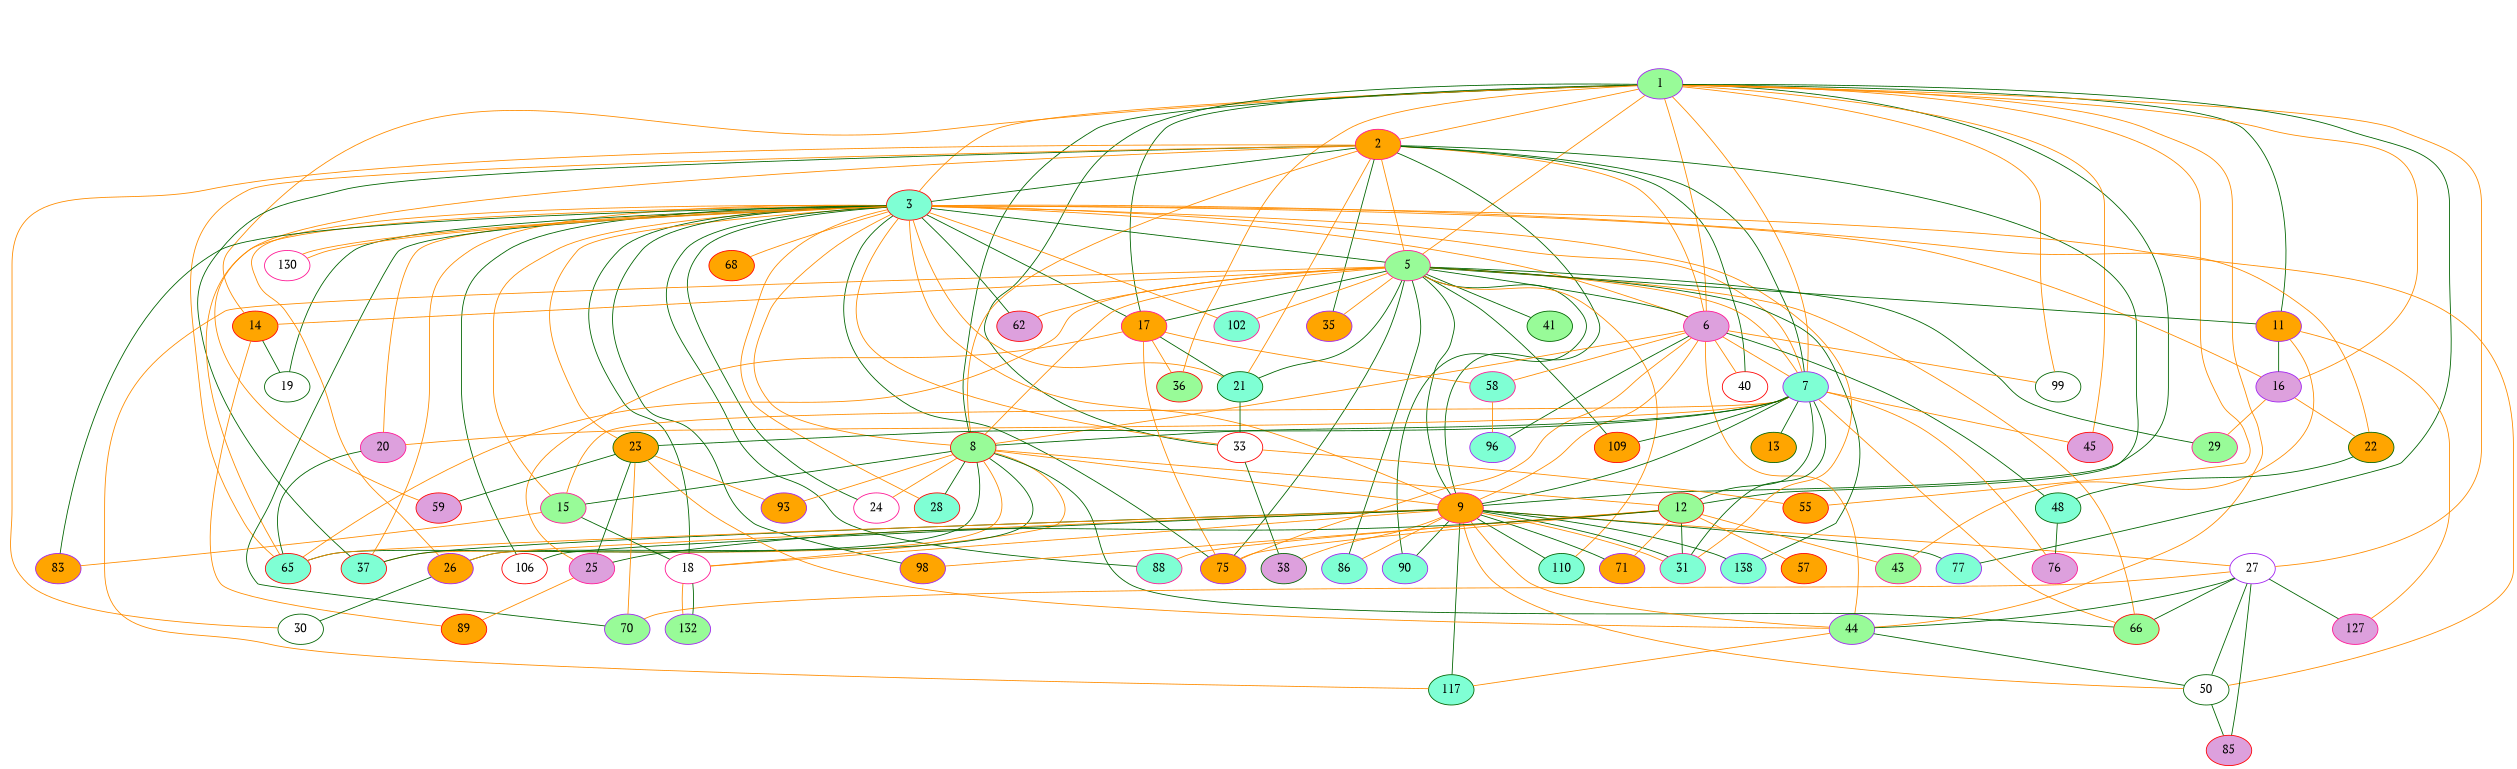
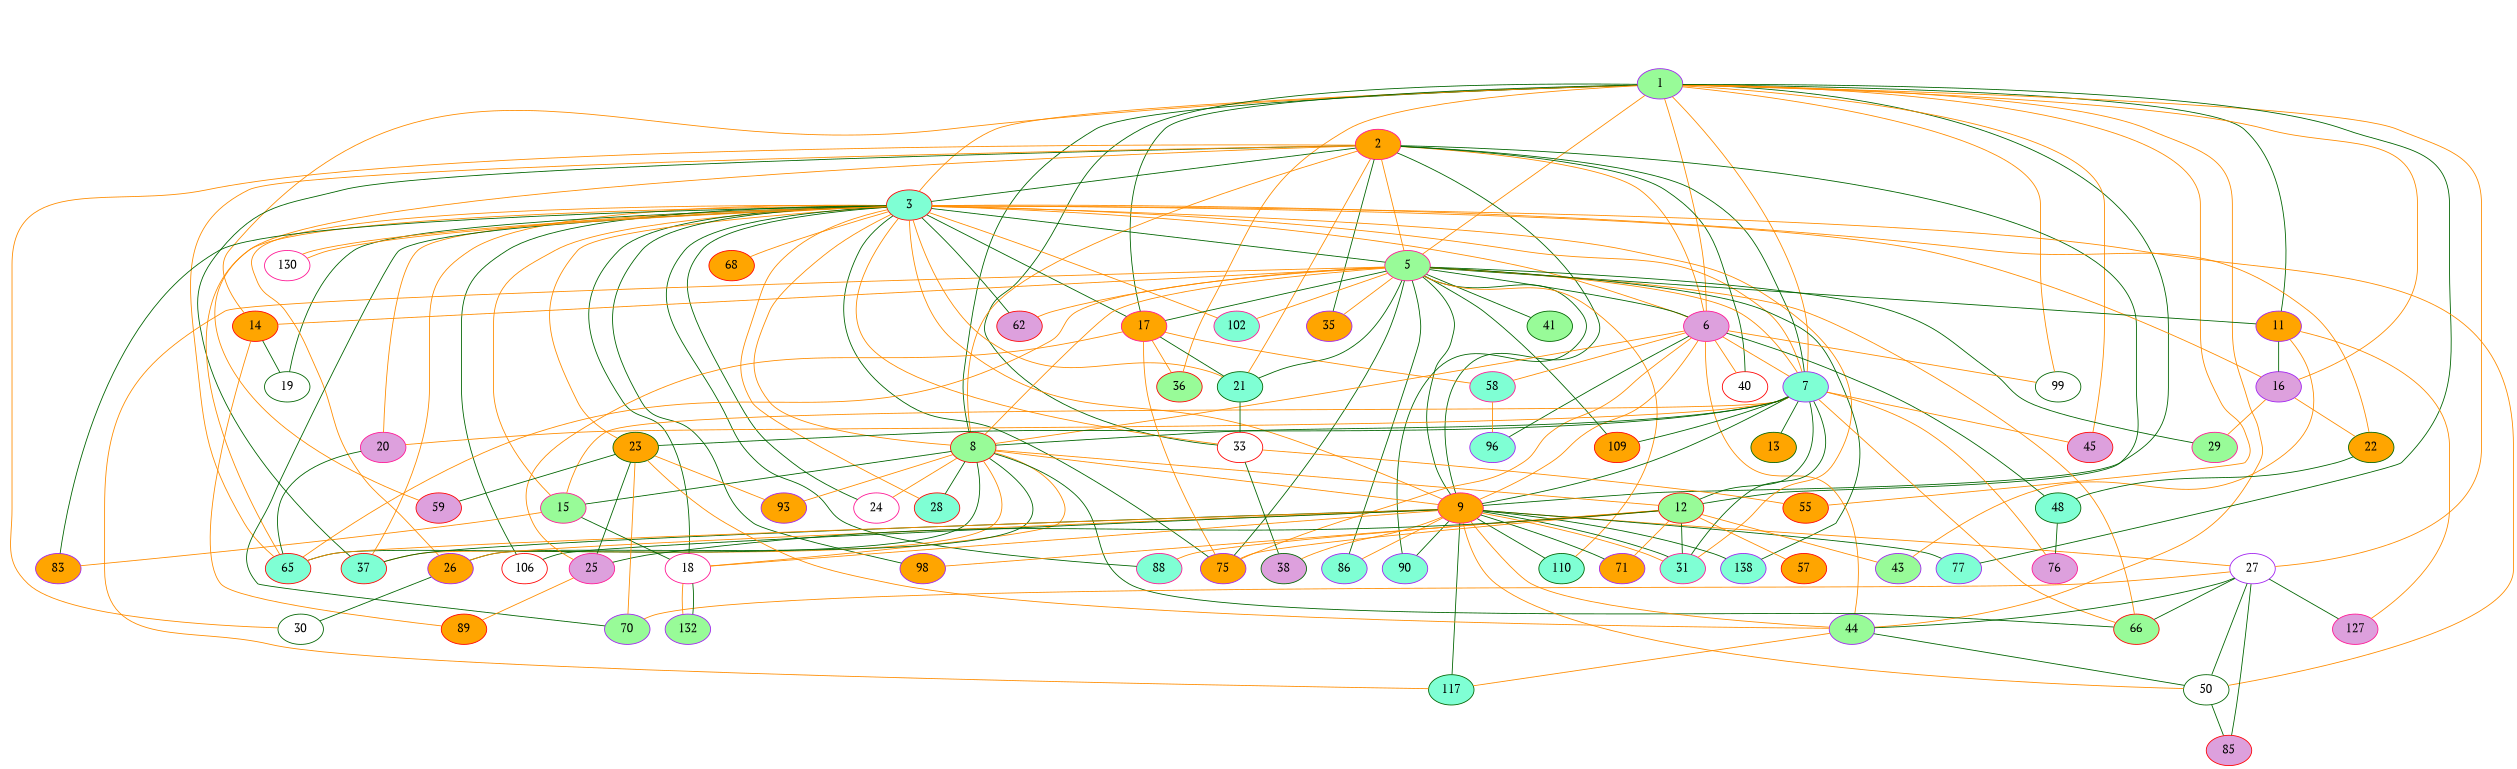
edge "1" -- "2": removed
node "43": color deeppink -> purple
